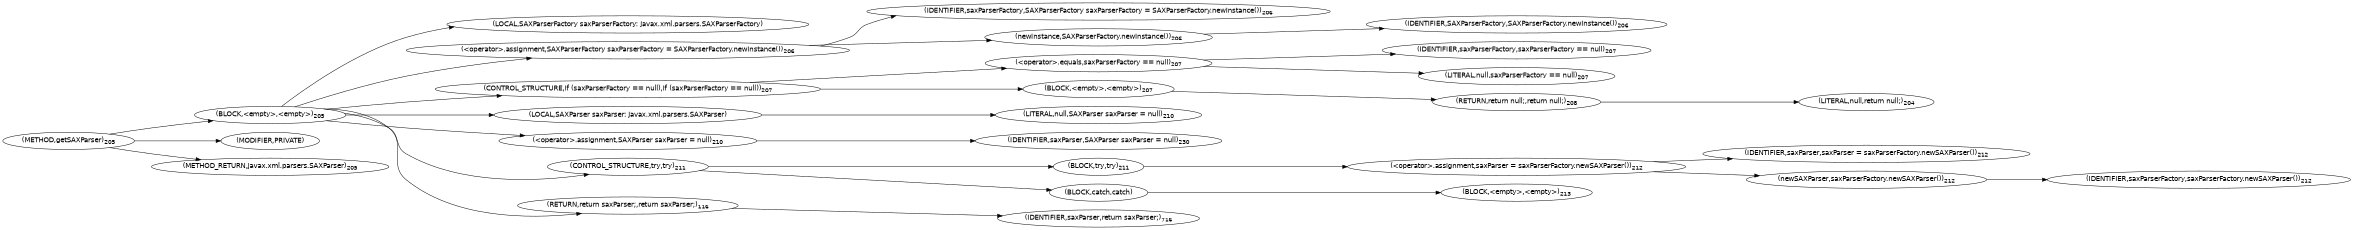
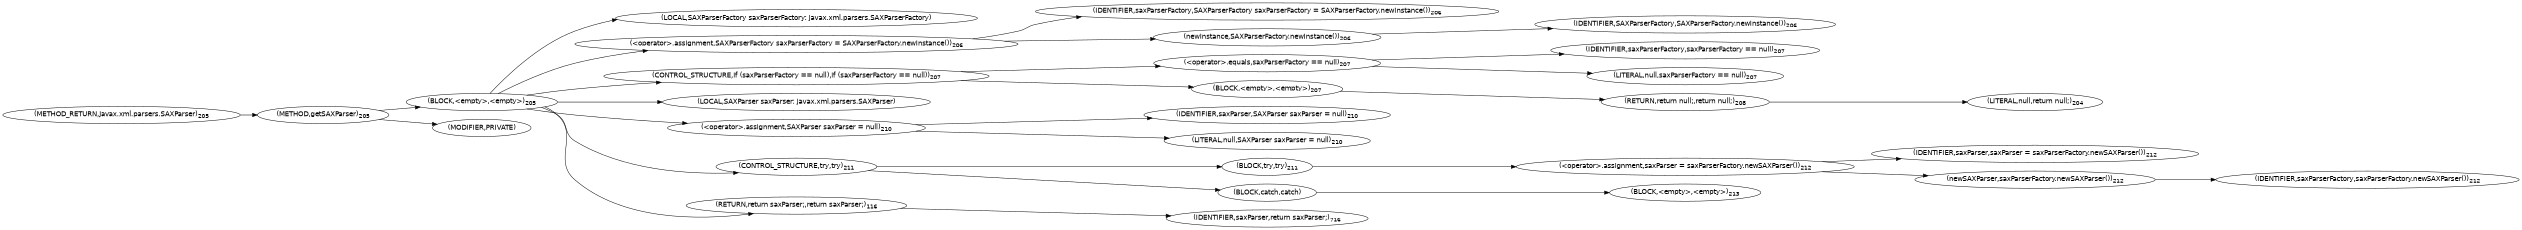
edge "(LOCAL,SAXParser saxParser: javax.xml.parsers.SAXParser)" -> "(LITERAL,null,SAXParser saxParser = null)": now "(<operator>.assignment,SAXParser saxParser = null)" -> "(LITERAL,null,SAXParser saxParser = null)"
node "(IDENTIFIER,saxParser,SAXParser saxParser = null)": text "230" -> "210"
edge "(METHOD,getSAXParser)" -> "(METHOD_RETURN,javax.xml.parsers.SAXParser)": reversed
